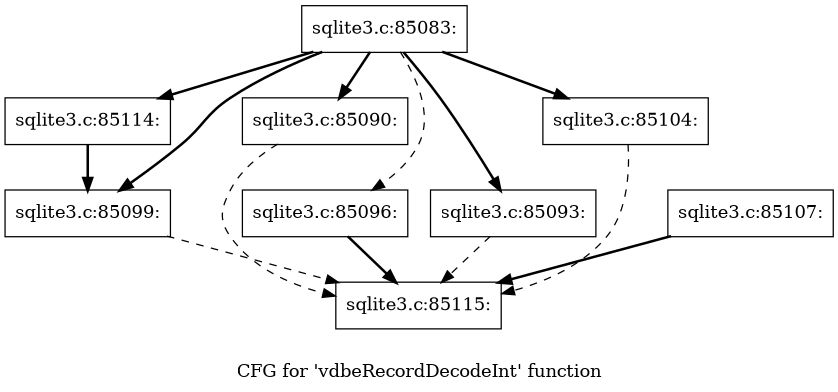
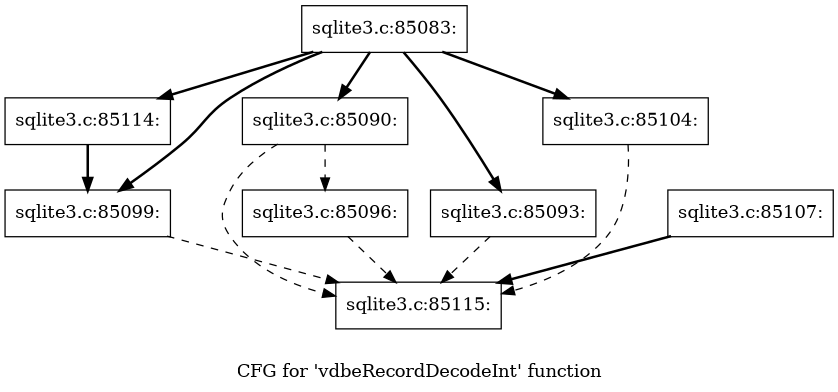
edge "sqlite3.c:85083:" -> "sqlite3.c:85096:": now "sqlite3.c:85090:" -> "sqlite3.c:85096:"
edge "sqlite3.c:85096:" -> "sqlite3.c:85115:": style bold -> dashed
